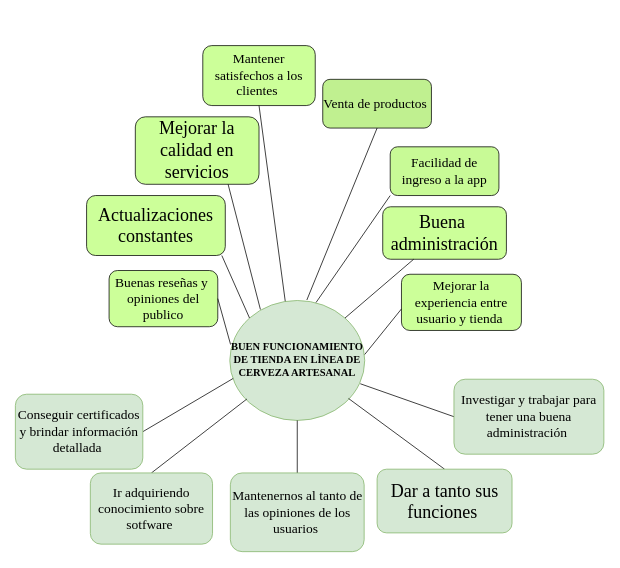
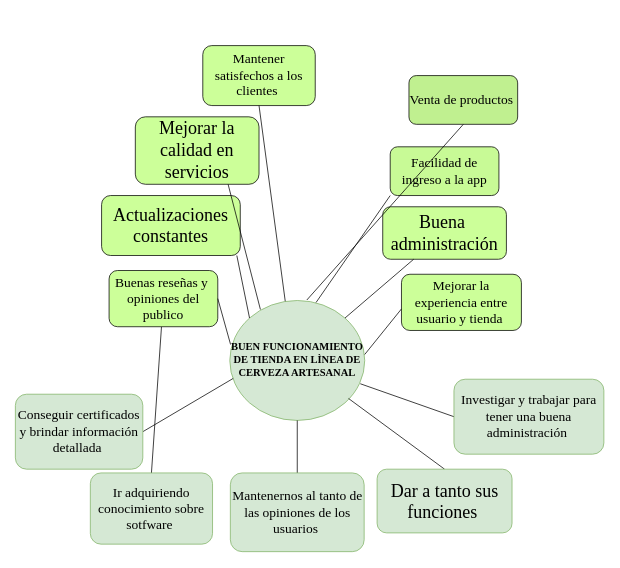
node "Venta de productos": moved (377, 104) -> (464, 100)
node "Actualizaciones constantes": moved (156, 225) -> (171, 225)
edge "BUEN FUNCIONAMIENTO DE TIENDA EN LÌNEA DE CERVEZA ARTESANAL" -- "Ir adquiriendo conocimiento sobre sotfware": now "Buenas reseñas y opiniones del publico" -- "Ir adquiriendo conocimiento sobre sotfware"
